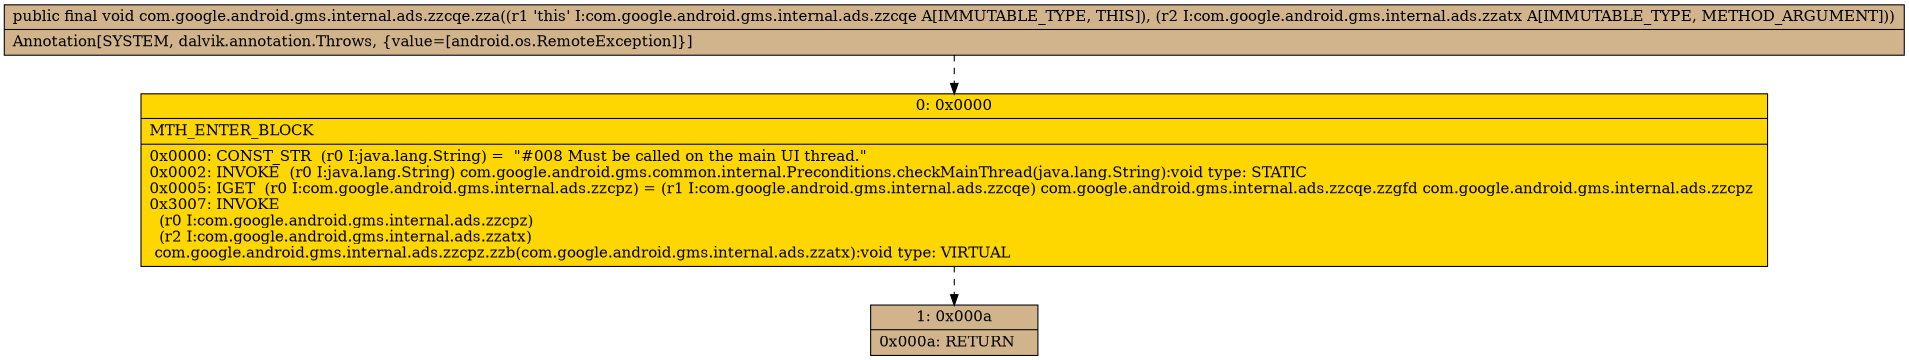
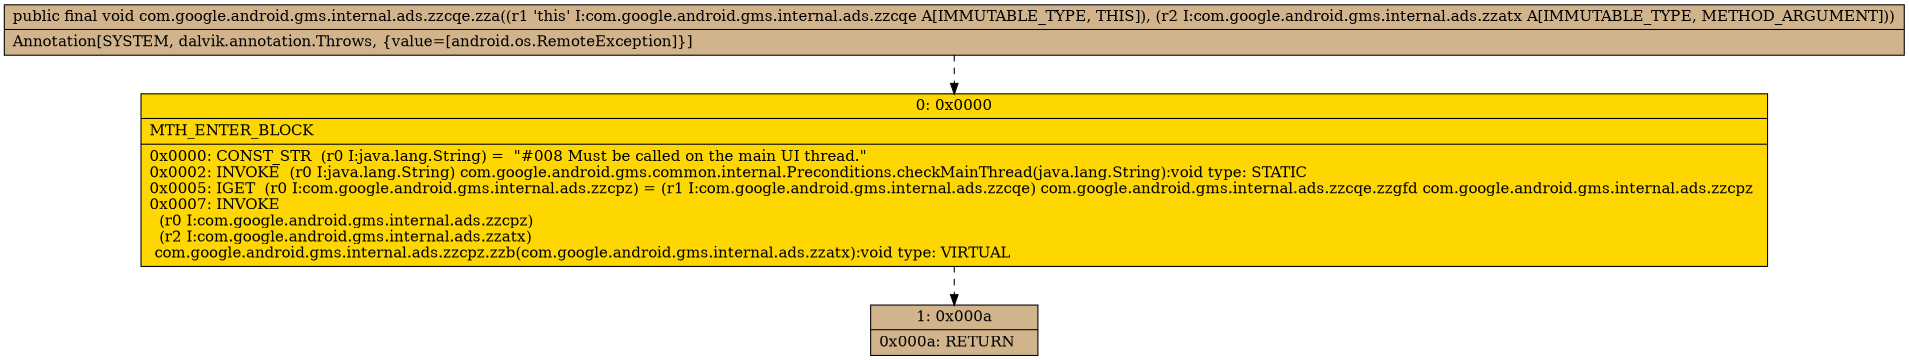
node "0: 0x0000": text "0x3007: INVOKE" -> "0x0007: INVOKE"
